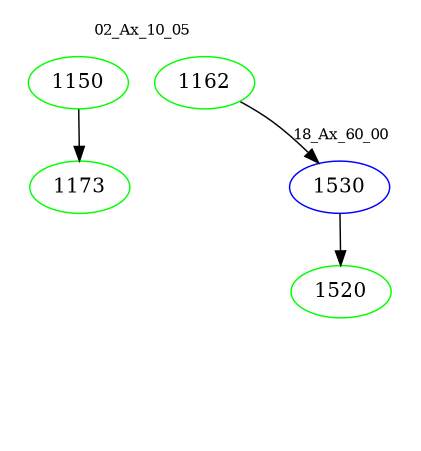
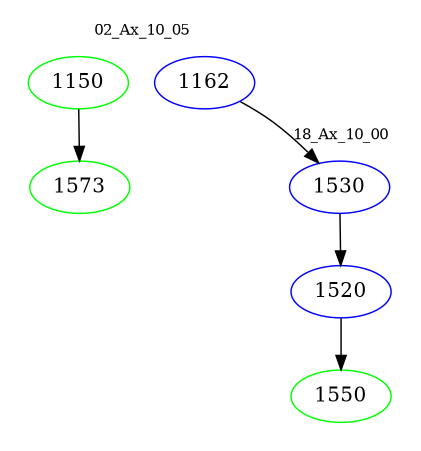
node "1162": color green -> blue
cluster "18_Ax_60_00": label "18_Ax_60_00" -> "18_Ax_10_00"
node "1173": label "1173" -> "1573"
node "1520": color green -> blue
node "1550": added
